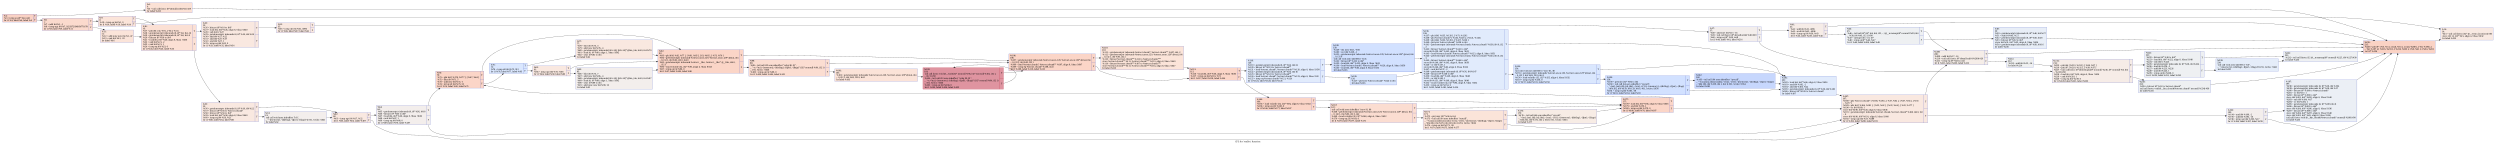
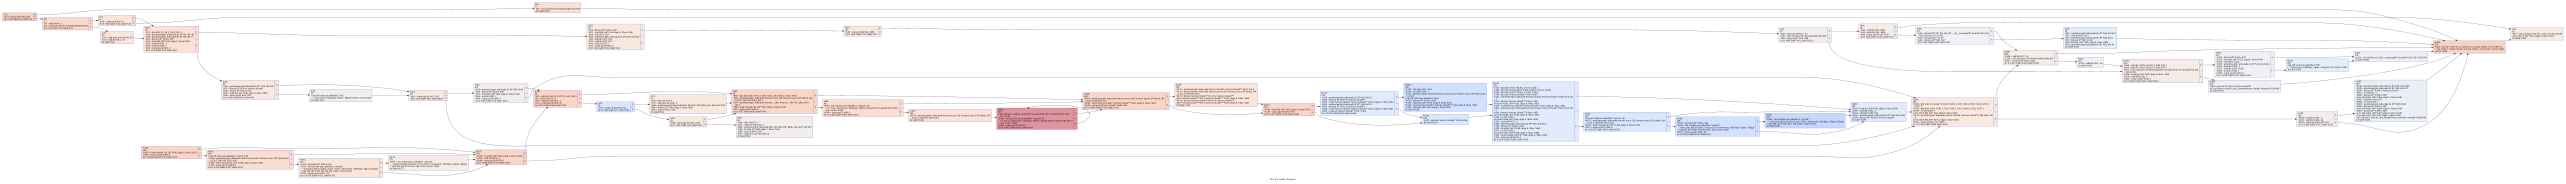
edge "%85:" -> "%92:": removed
edge "%115:" -> "%164:": now "%115:" -> "%126:"
